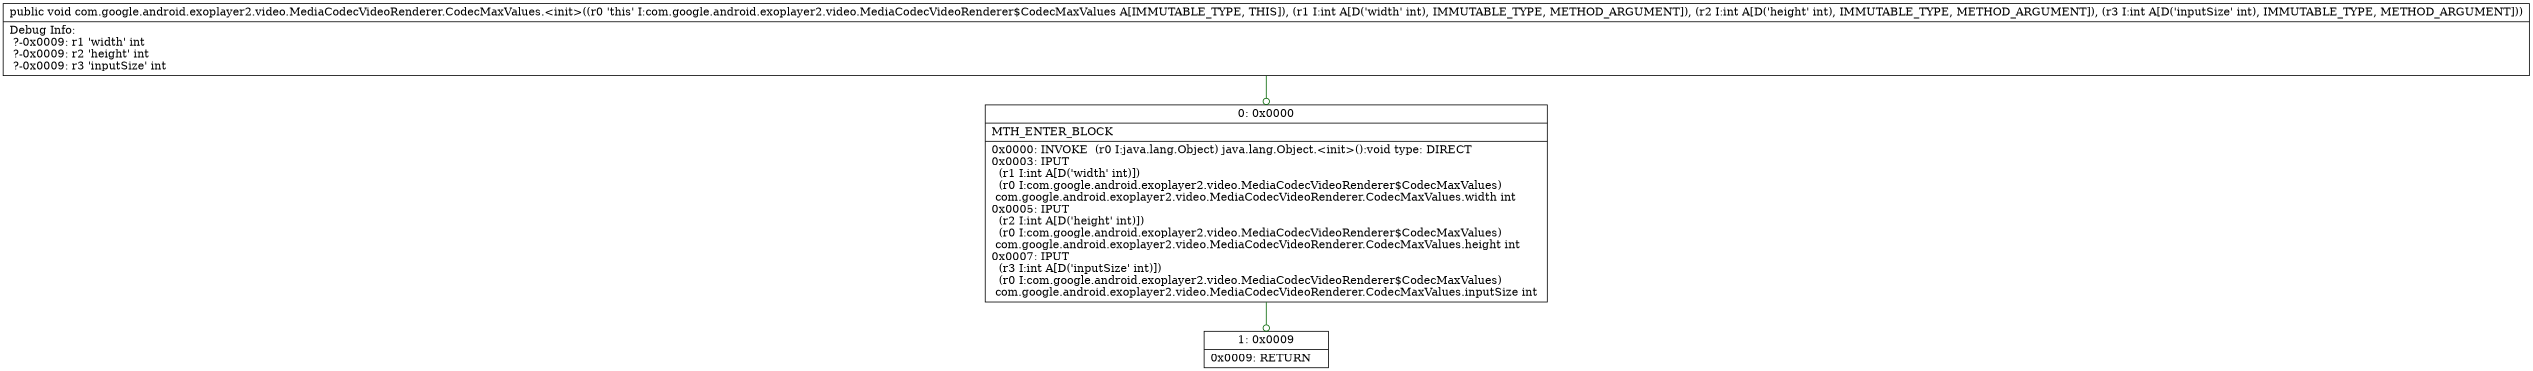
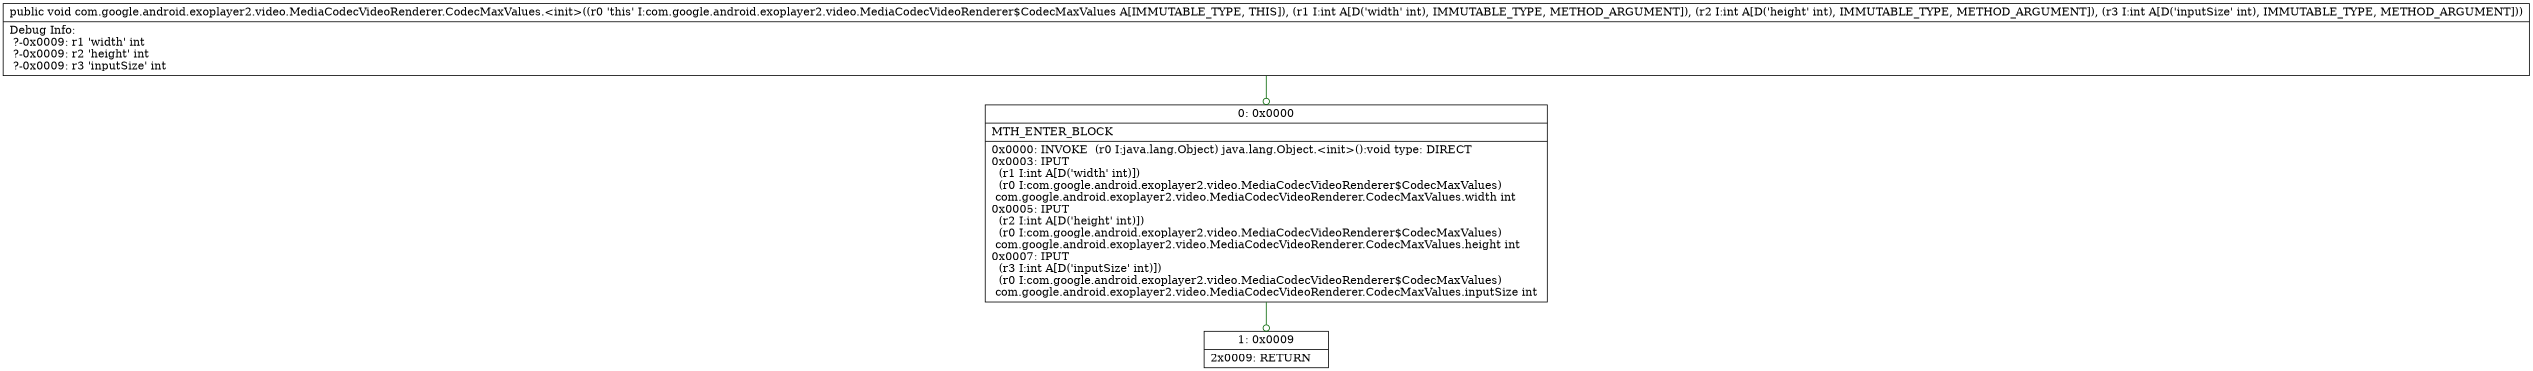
node "1: 0x0009": text "0x0009: RETURN" -> "2x0009: RETURN"
